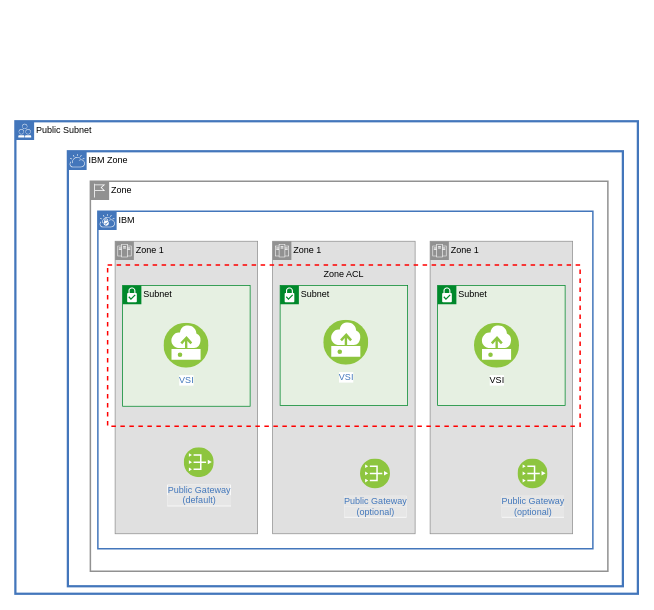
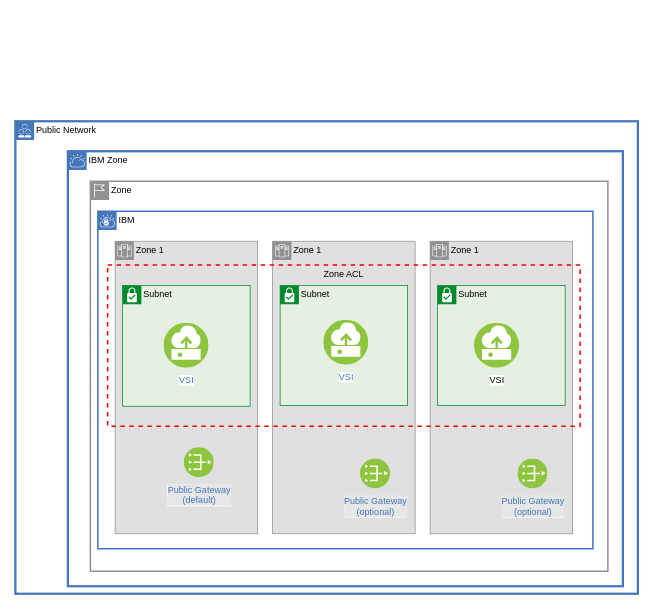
node "Public Subnet": label "Public Subnet" -> "Public Network"
